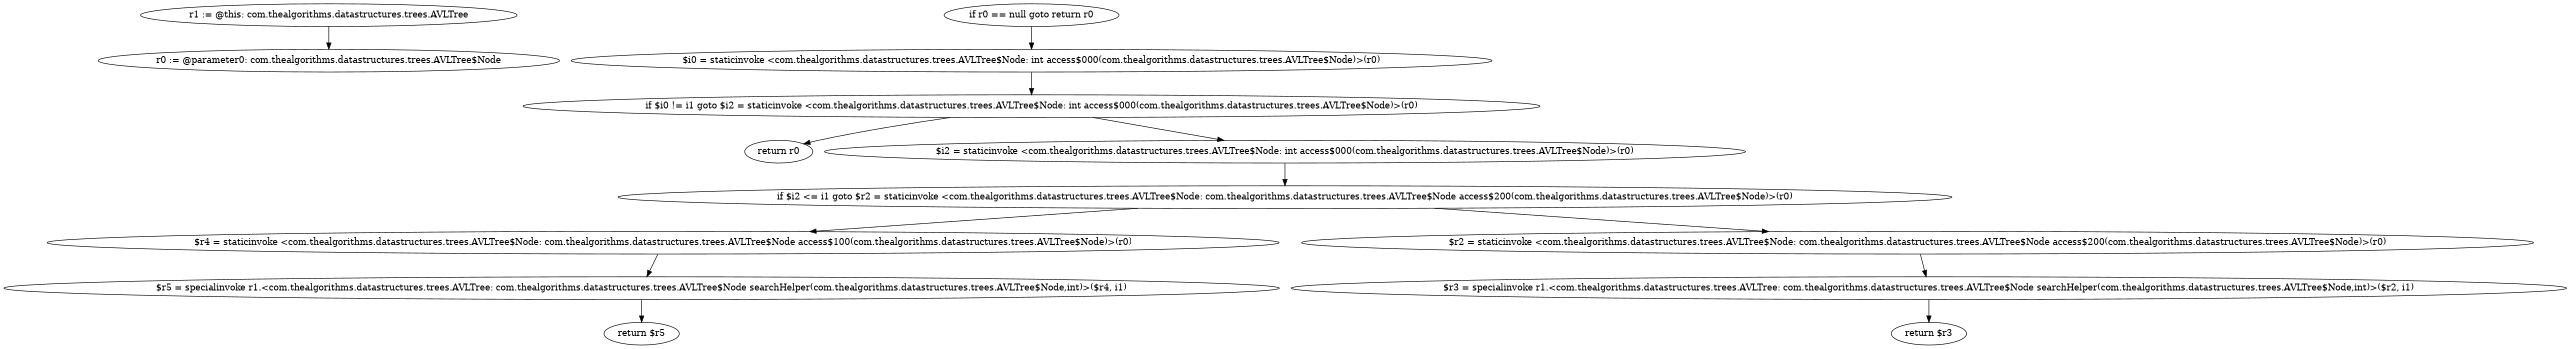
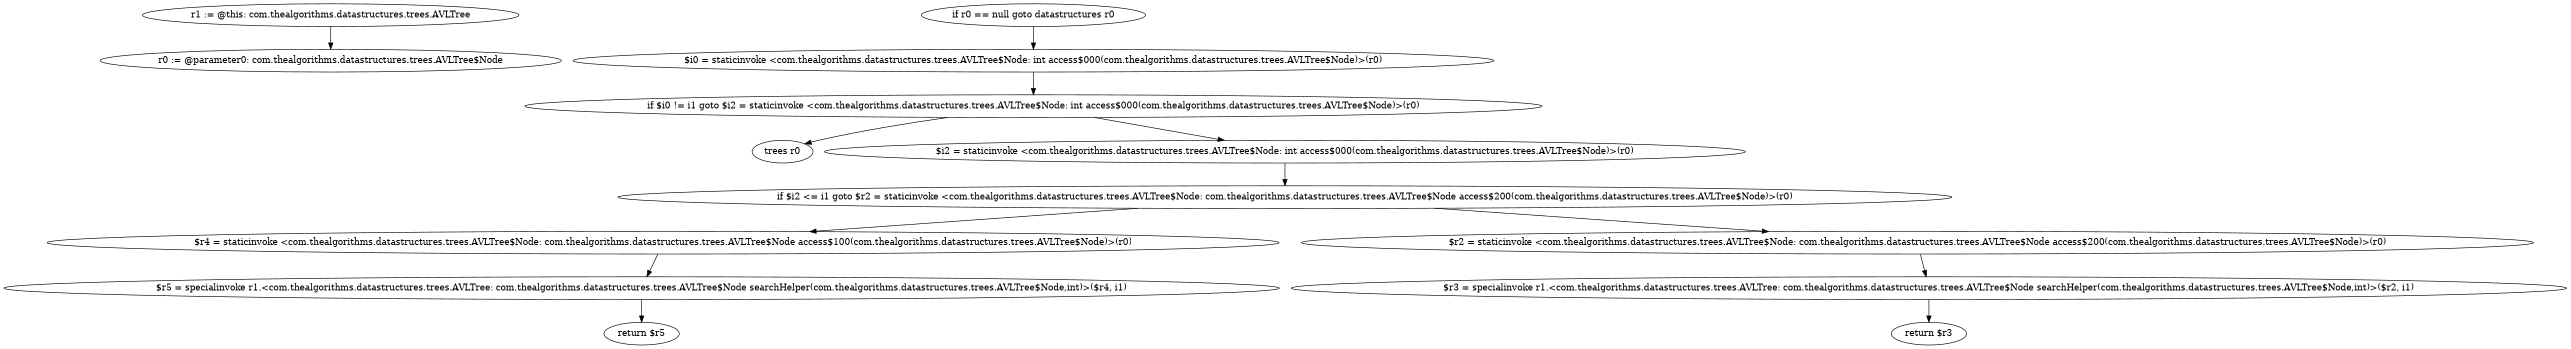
node "if r0 == null goto return r0": label "if r0 == null goto return r0" -> "if r0 == null goto datastructures r0"
node "return r0": label "return r0" -> "trees r0"
